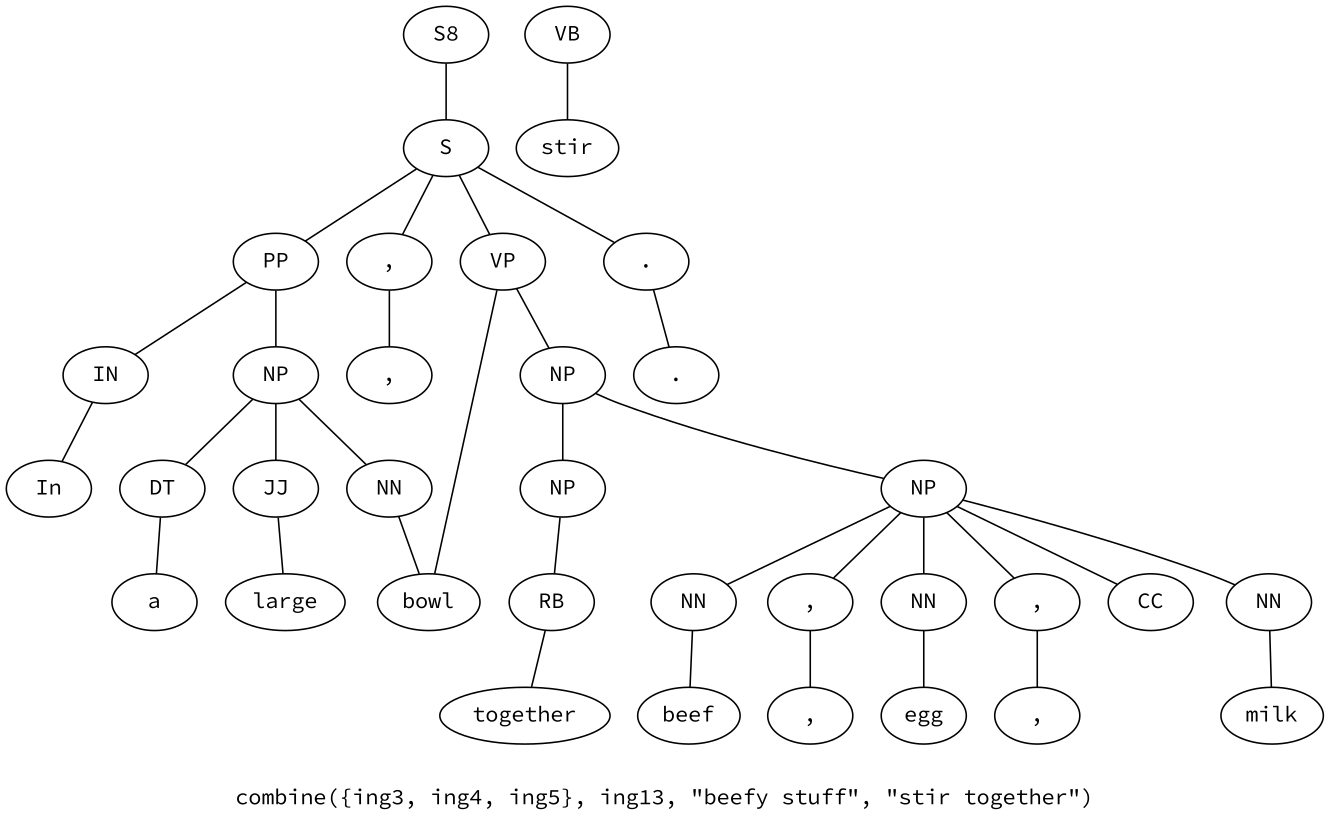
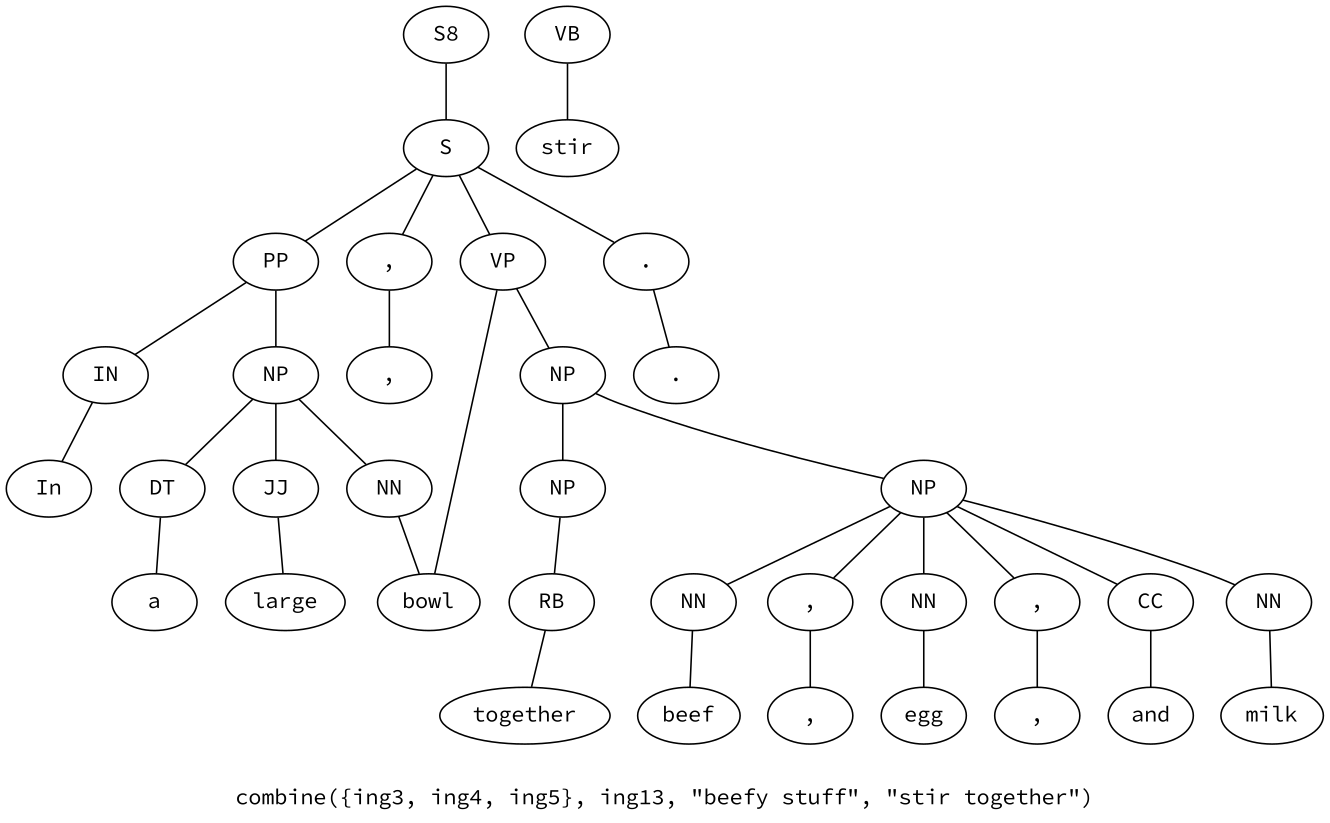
node "and": added
